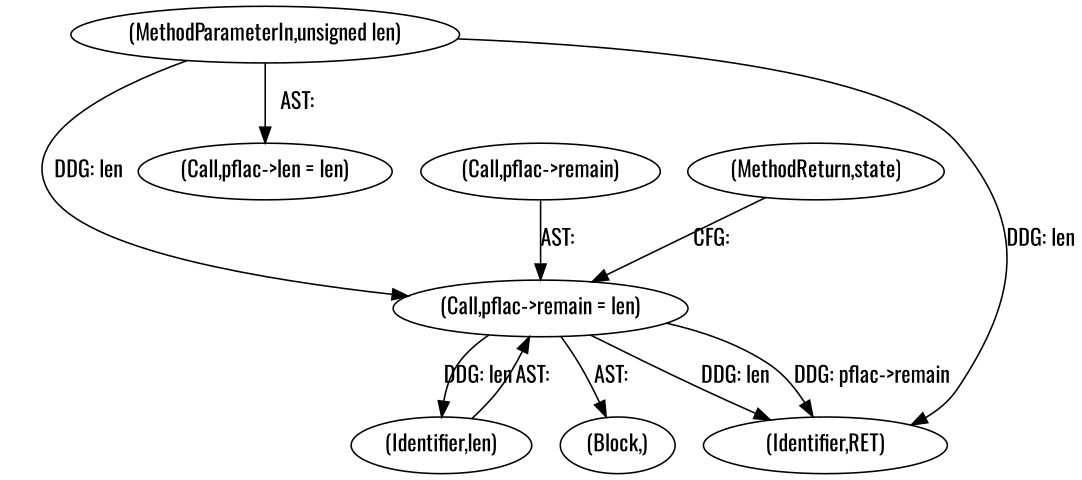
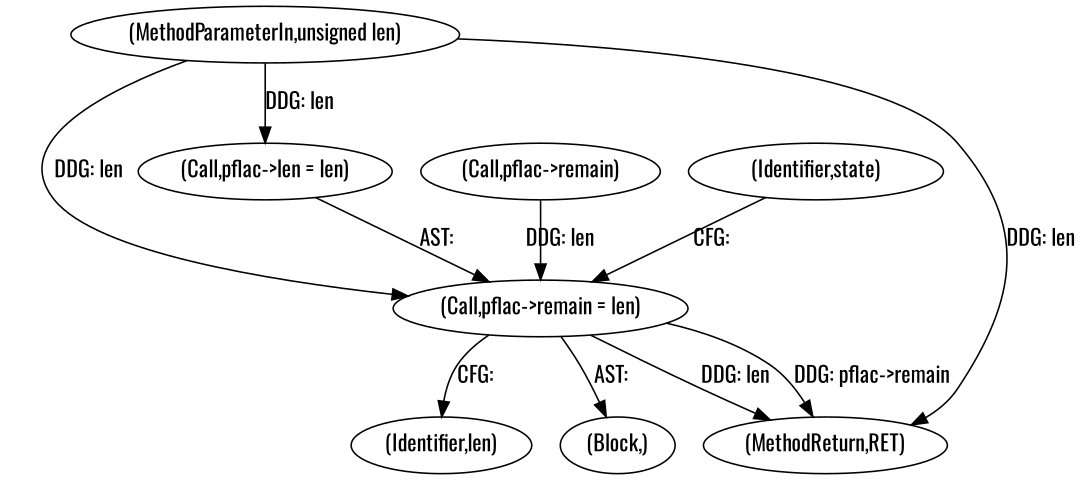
edge "(MethodParameterIn,unsigned len)" -> "(Call,pflac->len = len)": label "AST: " -> "DDG: len"
node "(MethodReturn,state)": label "(MethodReturn,state)" -> "(Identifier,state)"
edge "(Call,pflac->remain)" -> "(Call,pflac->remain = len)": label "AST: " -> "DDG: len"
edge "(Call,pflac->remain = len)" -> "(Identifier,len)": label "DDG: len" -> "CFG: "
edge "(Identifier,len)" -> "(Call,pflac->remain = len)": now "(Call,pflac->len = len)" -> "(Call,pflac->remain = len)"
node "(Identifier,RET)": label "(Identifier,RET)" -> "(MethodReturn,RET)"
